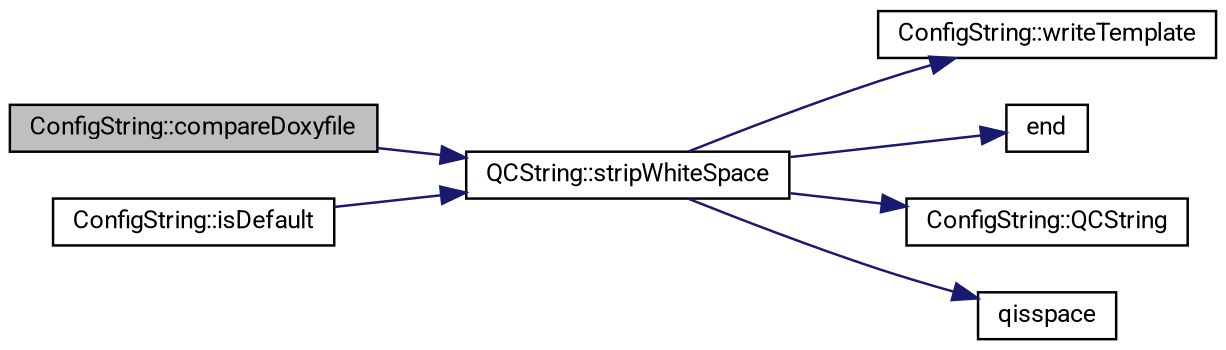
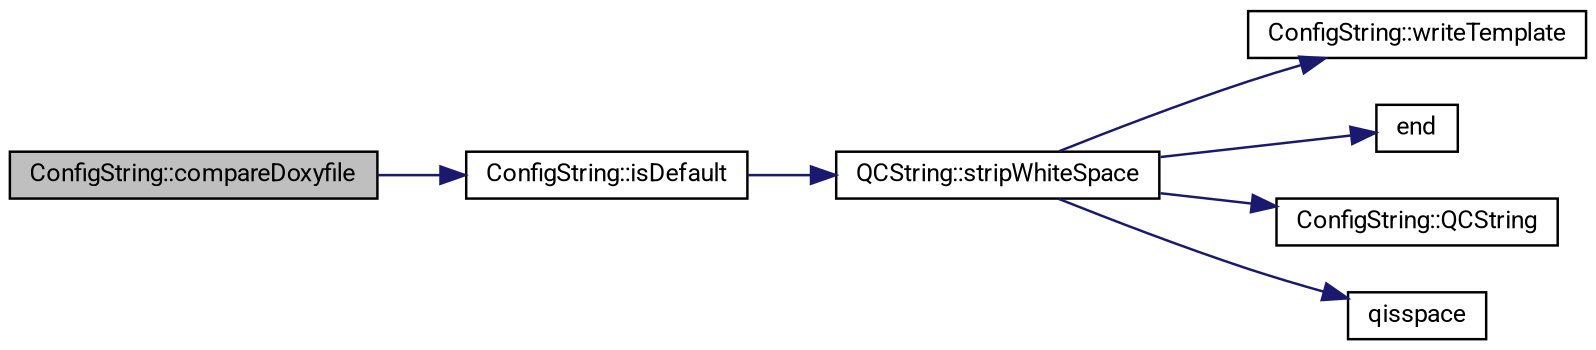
edge "ConfigString::compareDoxyfile" -> "QCString::stripWhiteSpace": now "ConfigString::compareDoxyfile" -> "ConfigString::isDefault"
